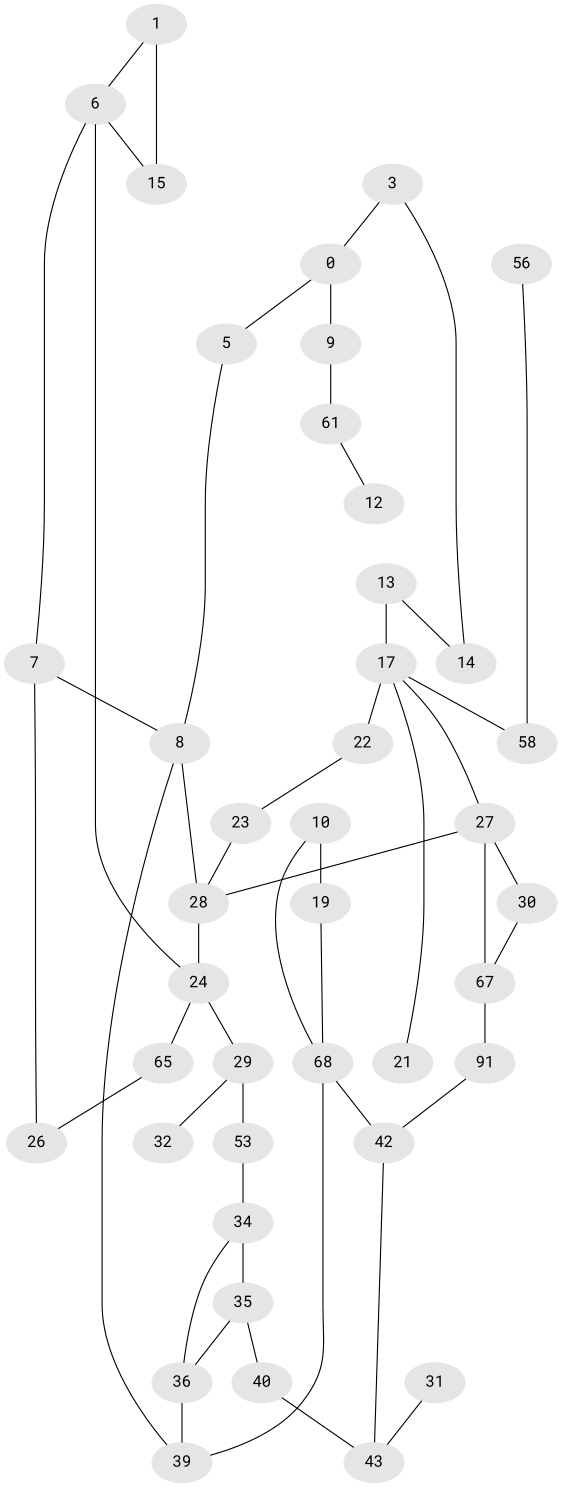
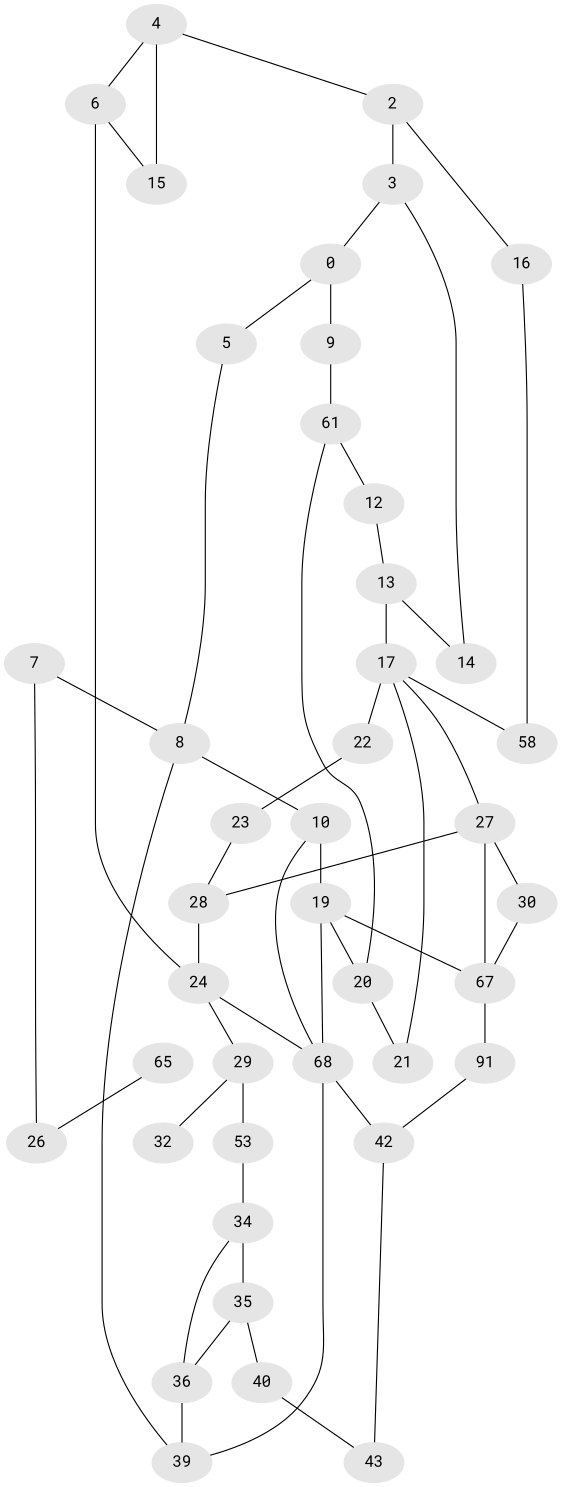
node "1": label "1" -> "4"
node "2": added
node "56": label "56" -> "16"
edge "6" -- "7": removed
edge "12" -- "13": added
edge "8" -- "28": now "8" -- "10"
edge "19" -- "67": added
node "20": added
edge "24" -- "65": now "24" -- "68"
node "31": removed
